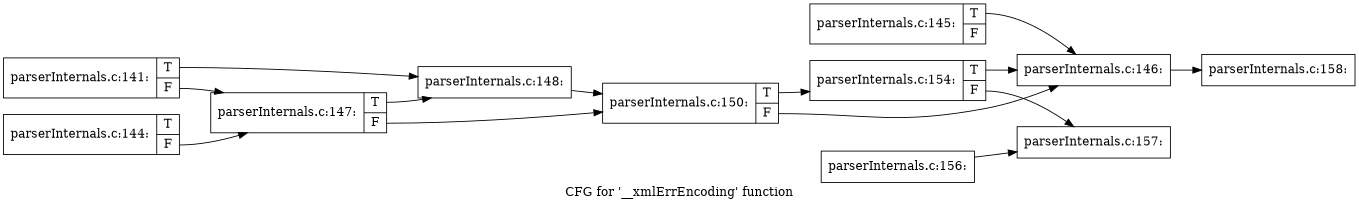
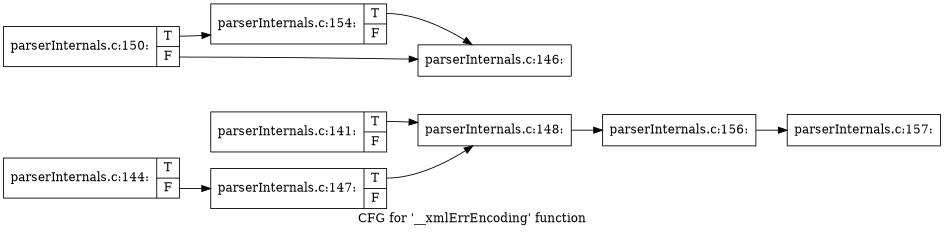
node "parserInternals.c:145:": removed
node "parserInternals.c:158:": removed
edge "parserInternals.c:141:" -> "parserInternals.c:147:": removed
edge "parserInternals.c:148:" -> "parserInternals.c:150:": now "parserInternals.c:148:" -> "parserInternals.c:156:"
edge "parserInternals.c:154:" -> "parserInternals.c:157:": removed
edge "parserInternals.c:147:" -> "parserInternals.c:150:": removed
